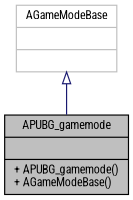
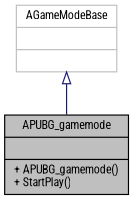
node "APUBG_gamemode": text "+ AGameModeBase()" -> "+ StartPlay()"
